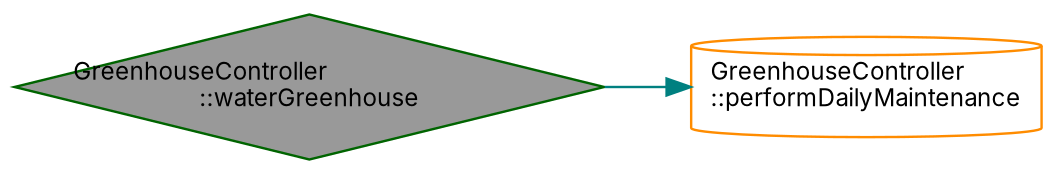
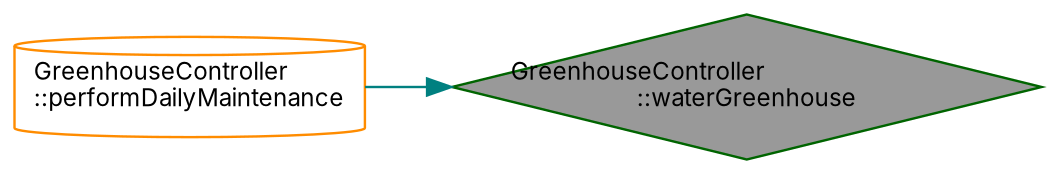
edge "GreenhouseController ::waterGreenhouse" -> "GreenhouseController ::performDailyMaintenance": reversed
